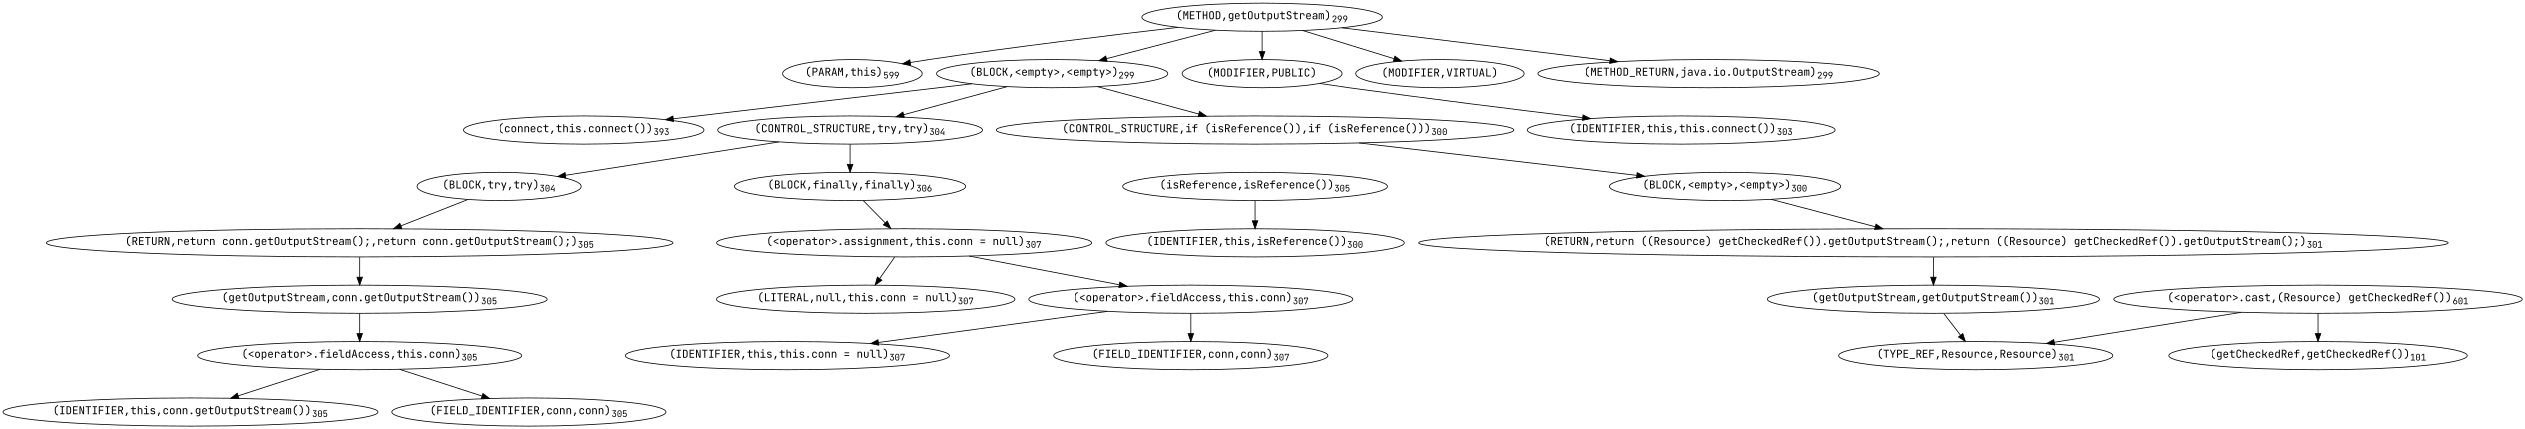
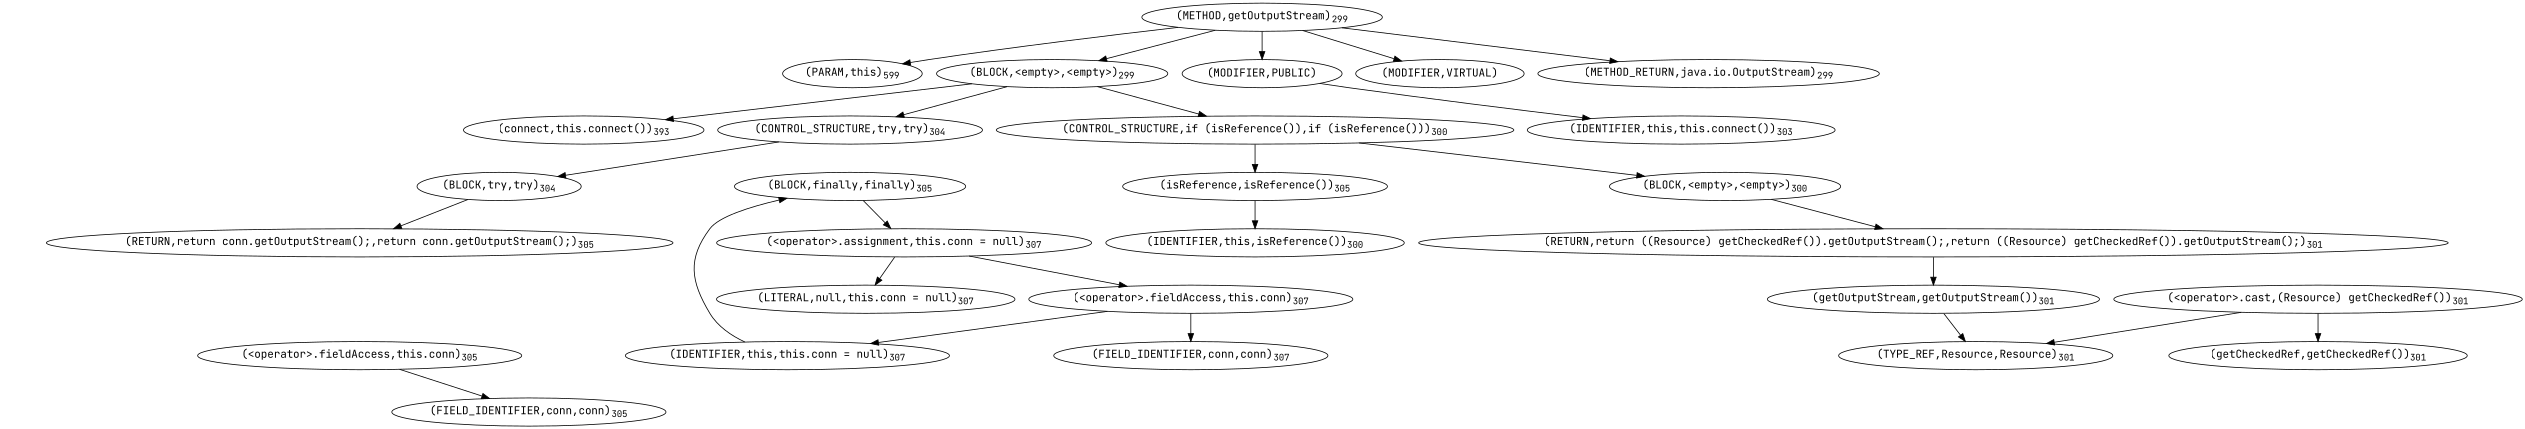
edge "(CONTROL_STRUCTURE,try,try)" -> "(BLOCK,finally,finally)": now "(IDENTIFIER,this,this.conn = null)" -> "(BLOCK,finally,finally)"
edge "(CONTROL_STRUCTURE,if (isReference()),if (isReference()))" -> "(isReference,isReference())": added
node "(BLOCK,finally,finally)": text "306" -> "305"
node "(<operator>.cast,(Resource) getCheckedRef())": text "601" -> "301"
node "(getOutputStream,conn.getOutputStream())": removed
node "(getCheckedRef,getCheckedRef())": text "101" -> "301"
node "(IDENTIFIER,this,conn.getOutputStream())": removed
